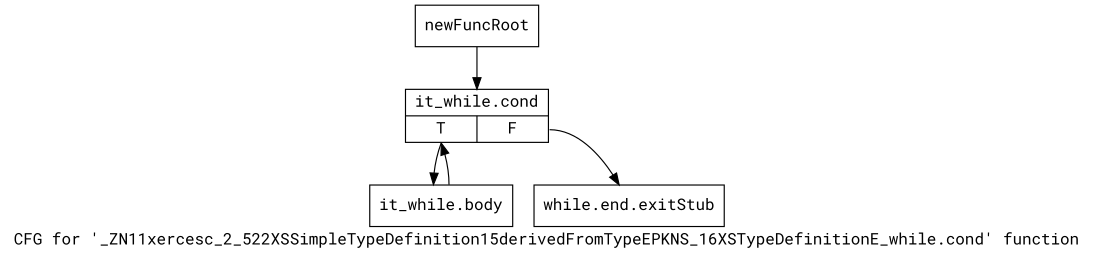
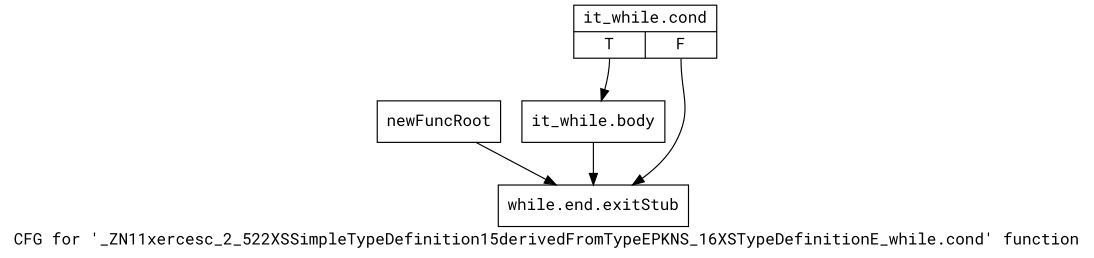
edge "newFuncRoot" -> "it_while.cond": now "newFuncRoot" -> "while.end.exitStub"
edge "it_while.body" -> "it_while.cond": now "it_while.body" -> "while.end.exitStub"
